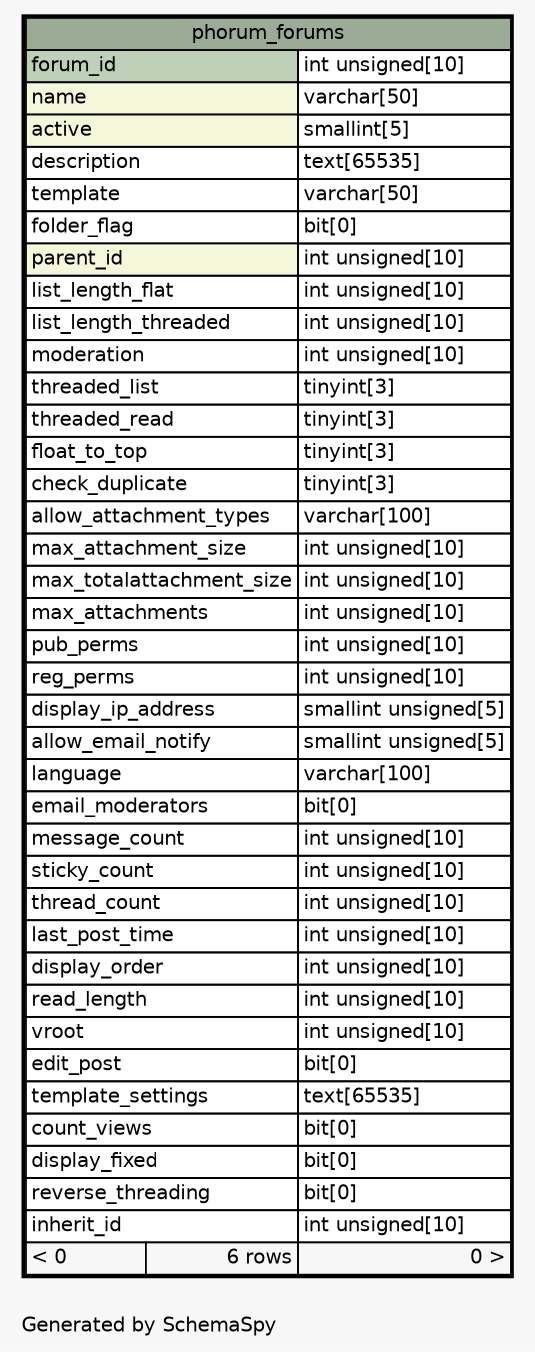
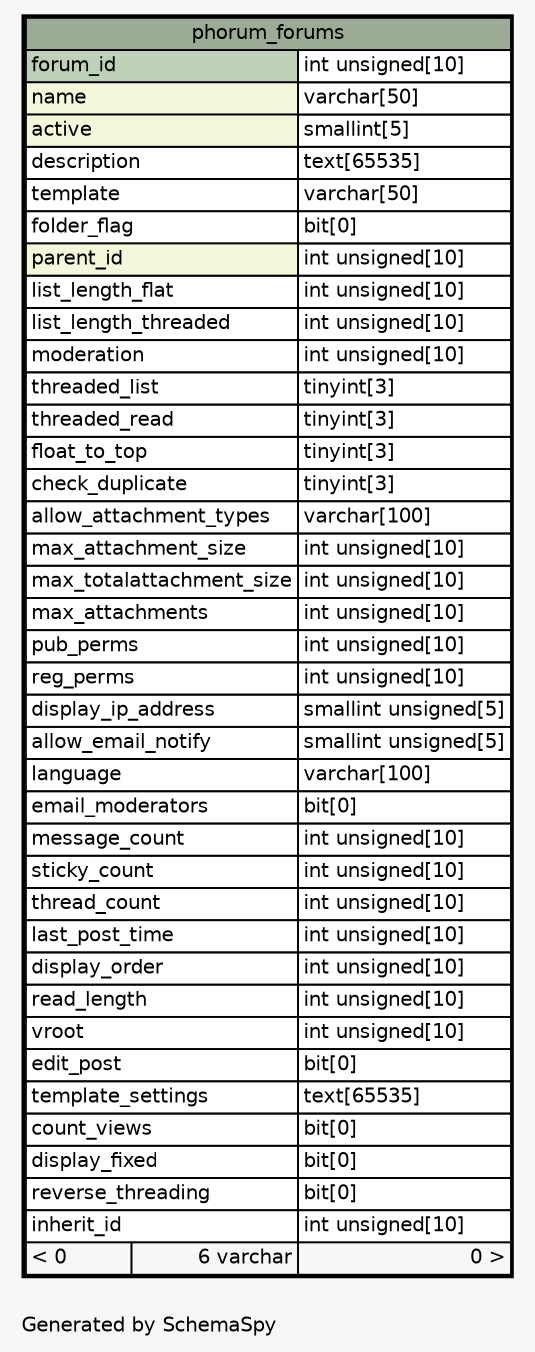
node "phorum_forums": text "6 rows" -> "6 varchar"
